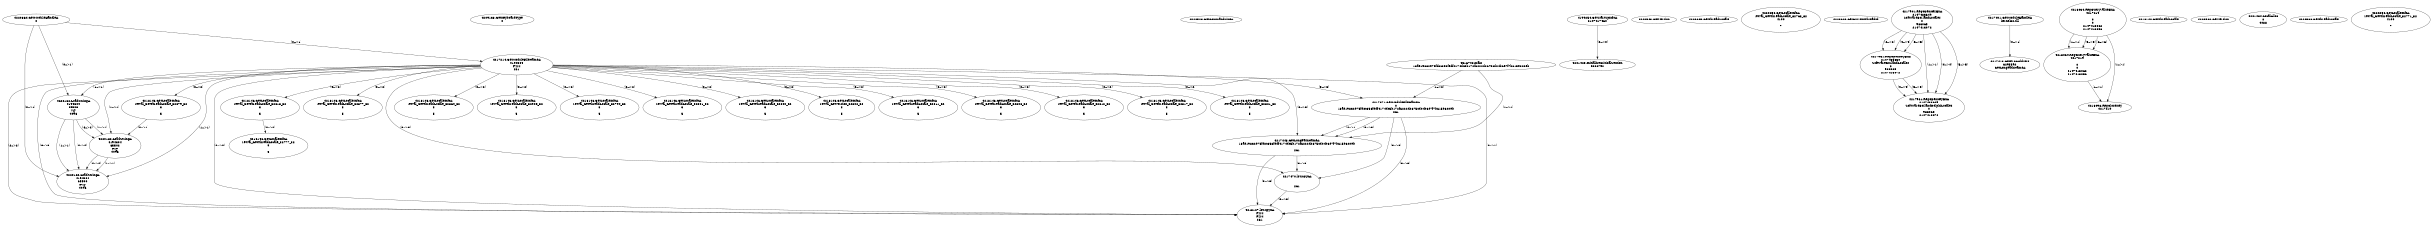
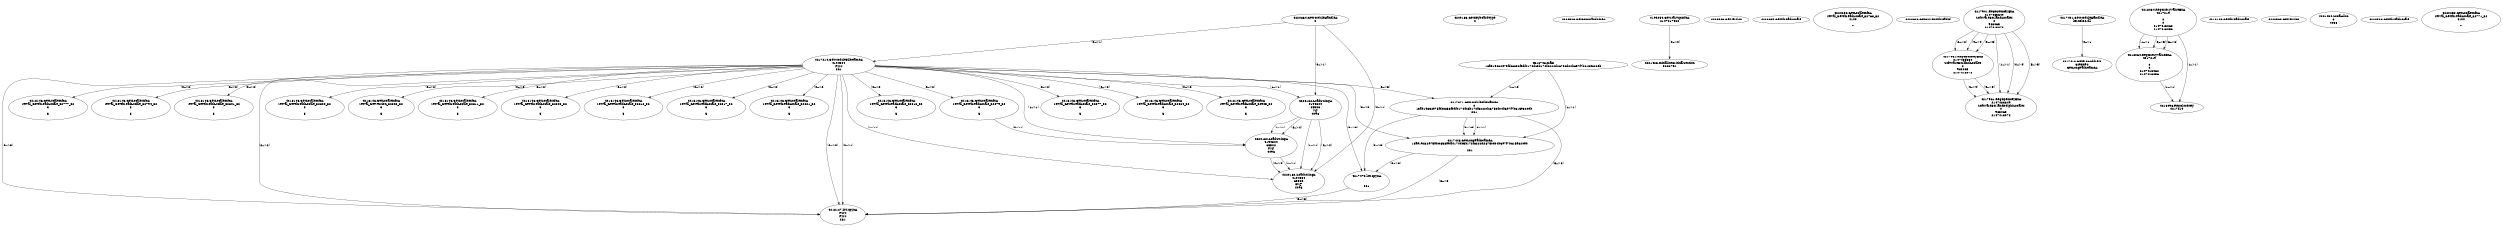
edge "4218146.GetLocaleInfoA retval_GetThreadLocale_32818_32 3 5" -> "4218146.GetLocaleInfoA retval_GetThreadLocale_32777_32 3 5": now "4217214.GetModuleFileNameA 4194304 PZM 261" -> "4218146.GetLocaleInfoA retval_GetThreadLocale_32777_32 3 5"
